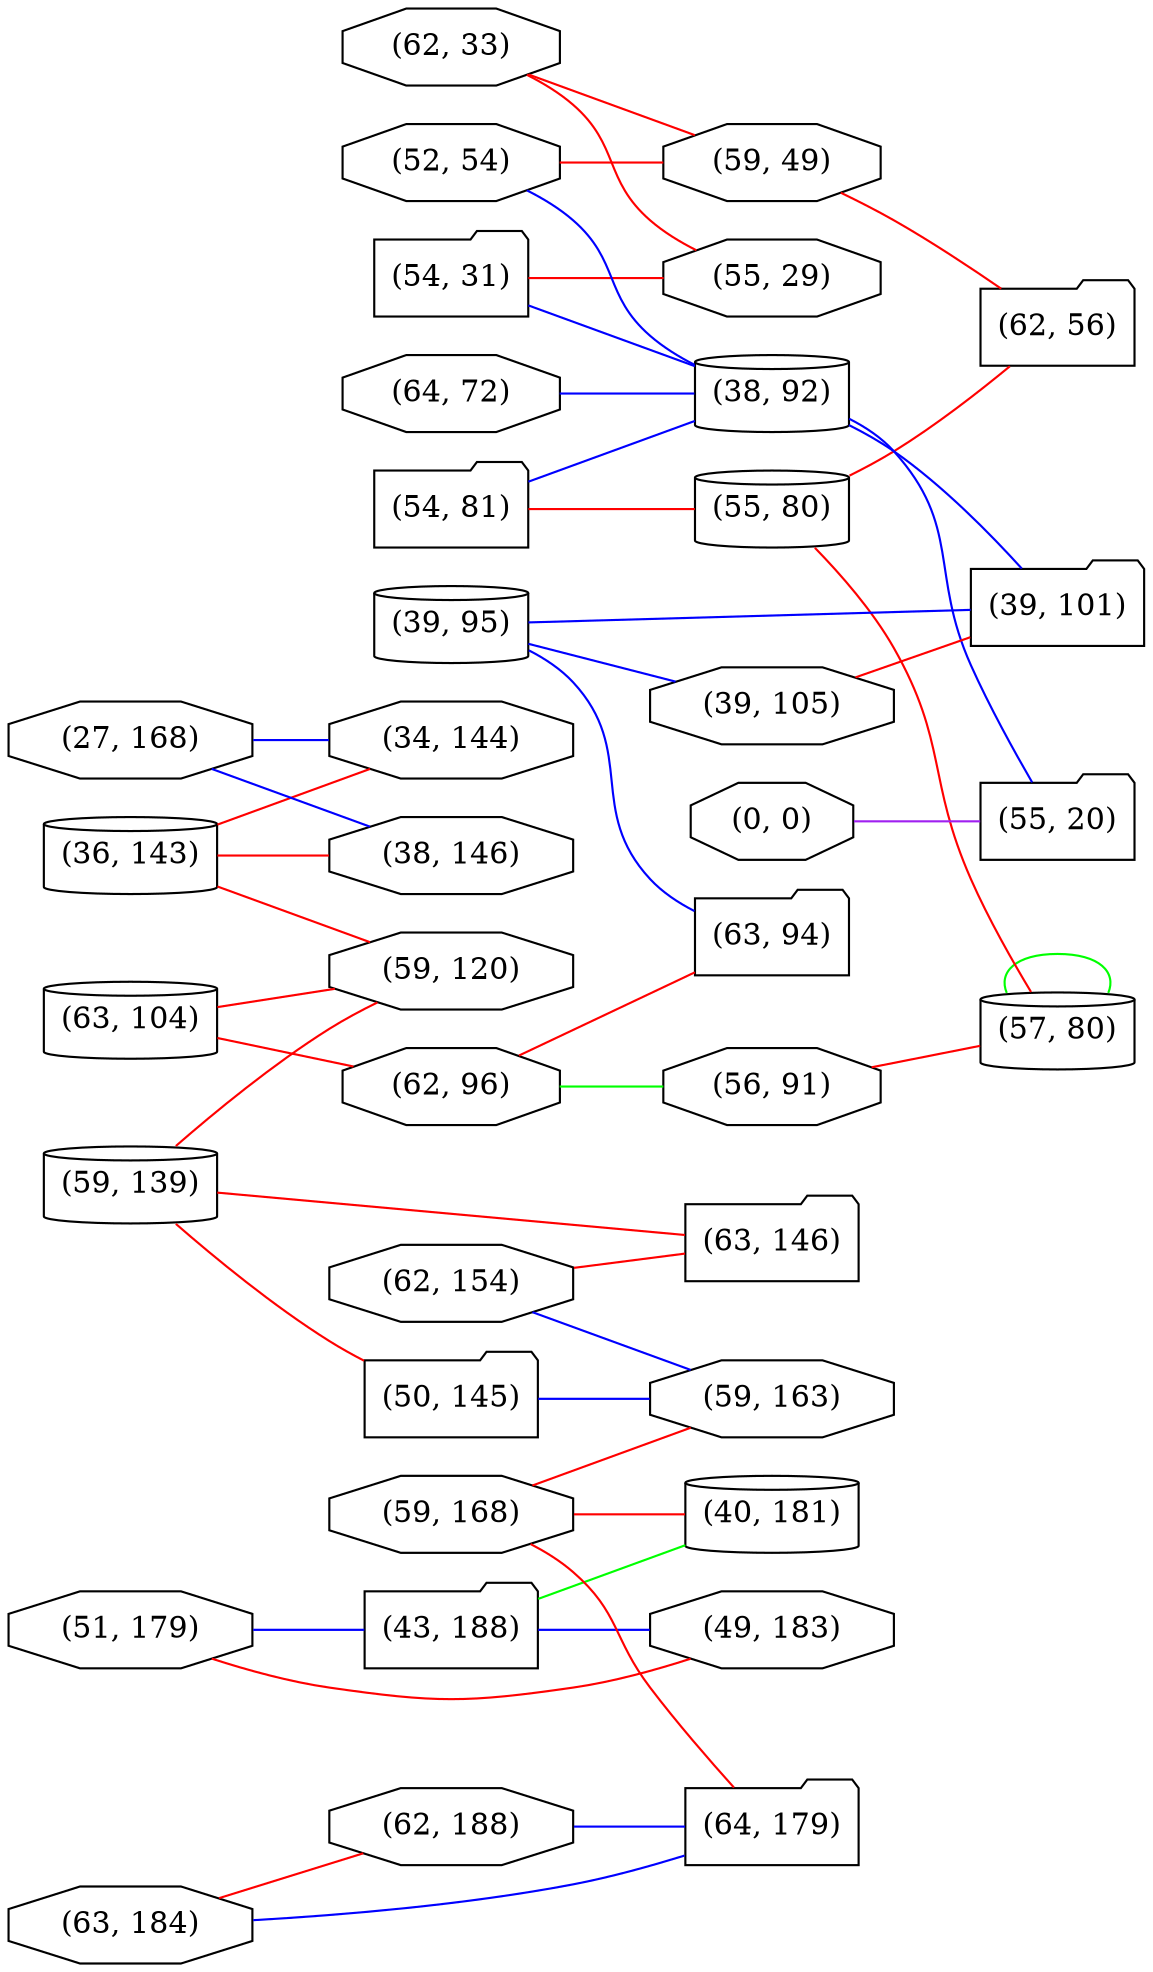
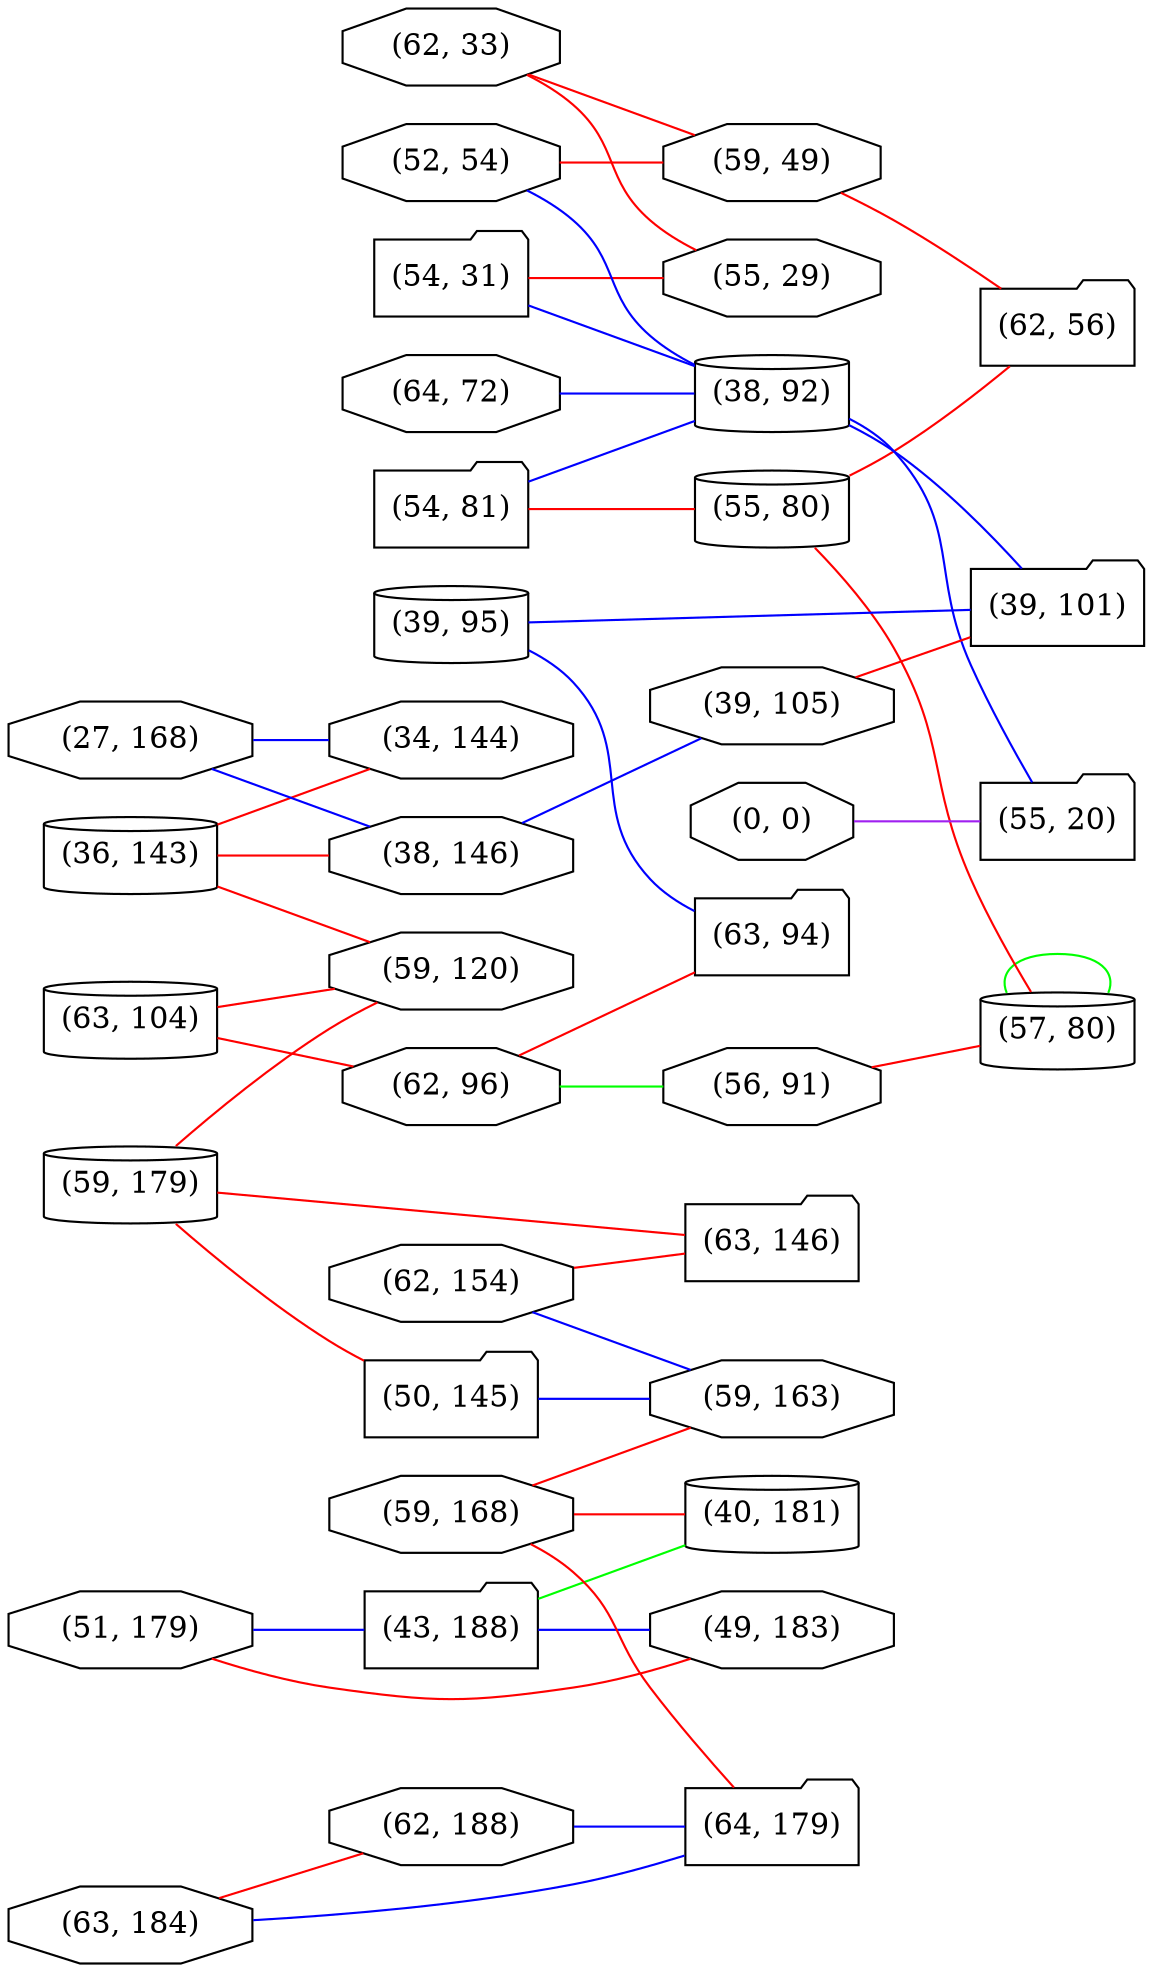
edge "(39, 95)" -- "(39, 105)": now "(38, 146)" -- "(39, 105)"
node "(59, 139)": label "(59, 139)" -> "(59, 179)"
